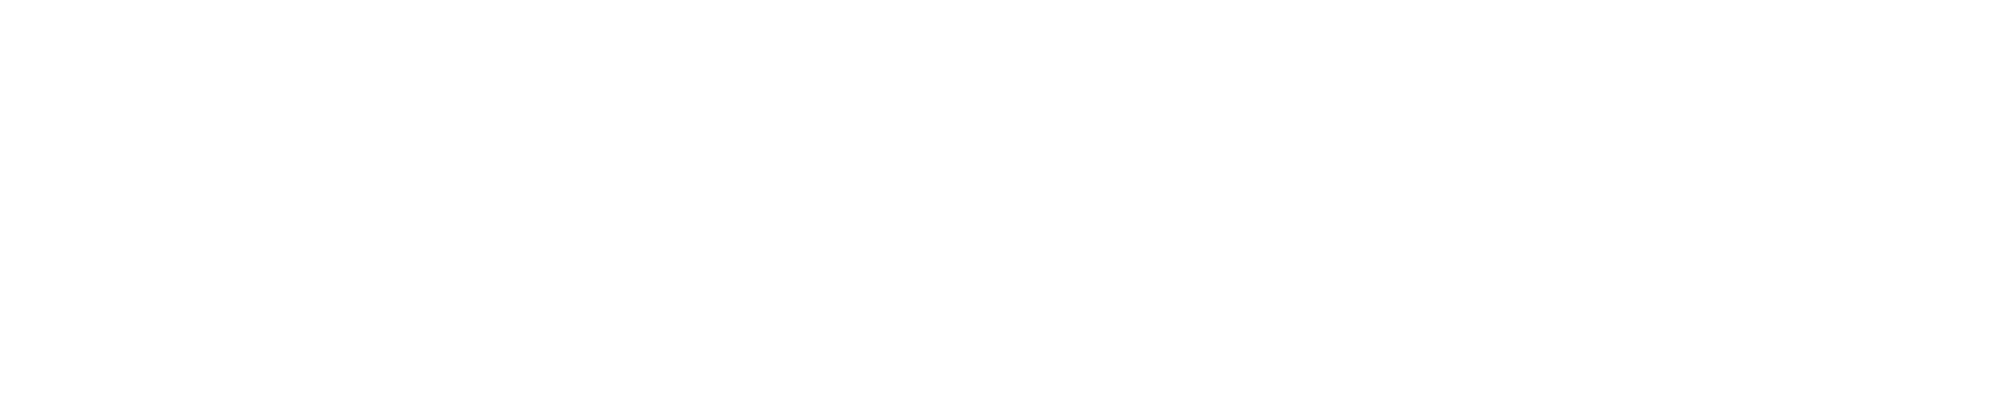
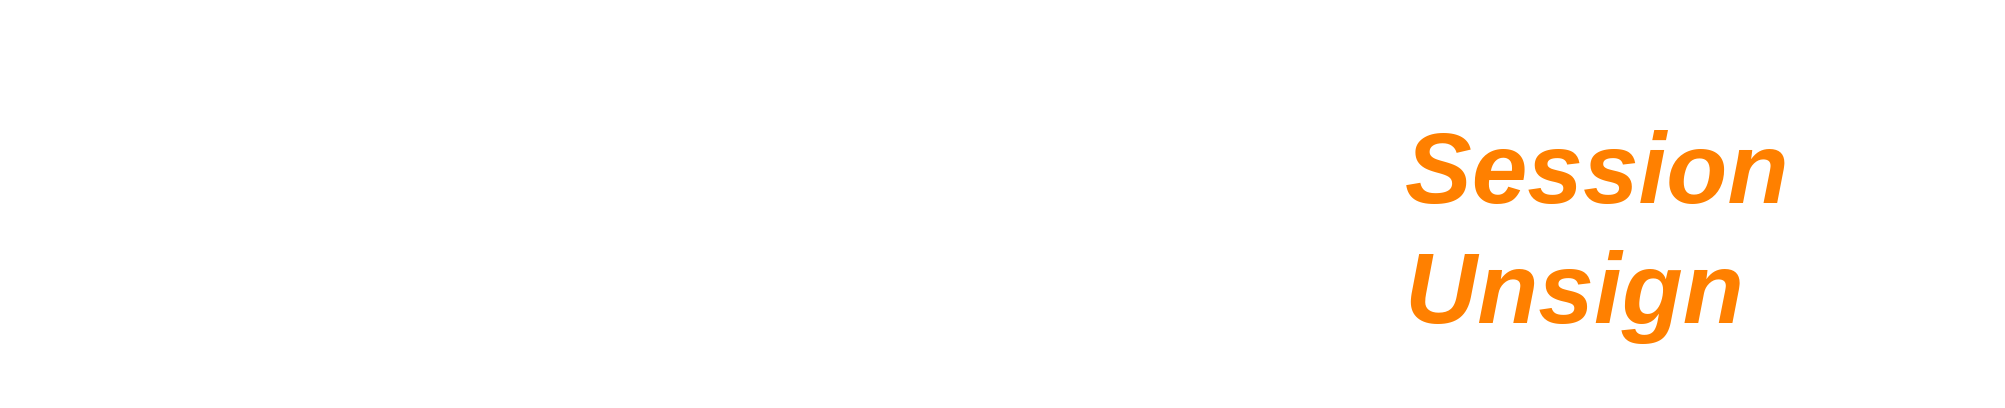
node "Session Unsign": added
